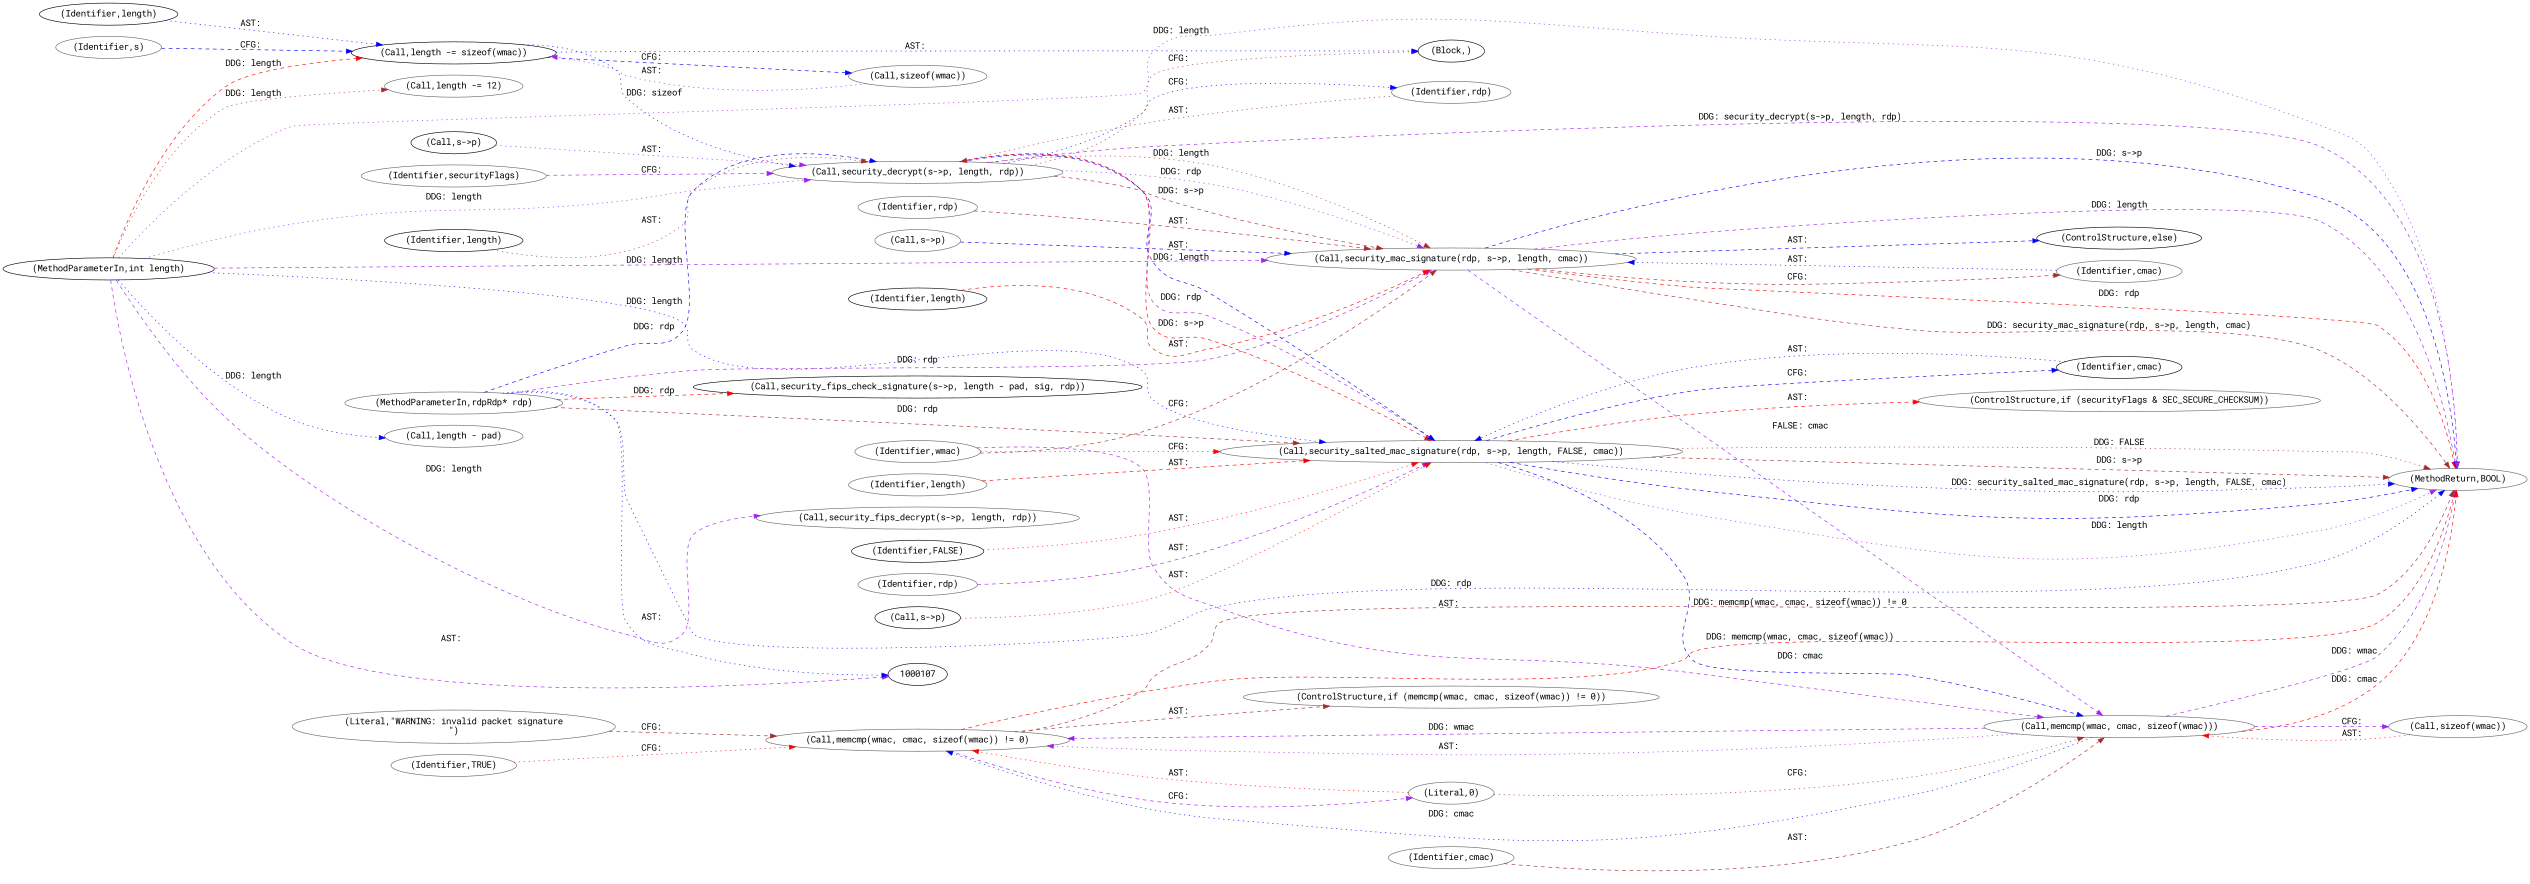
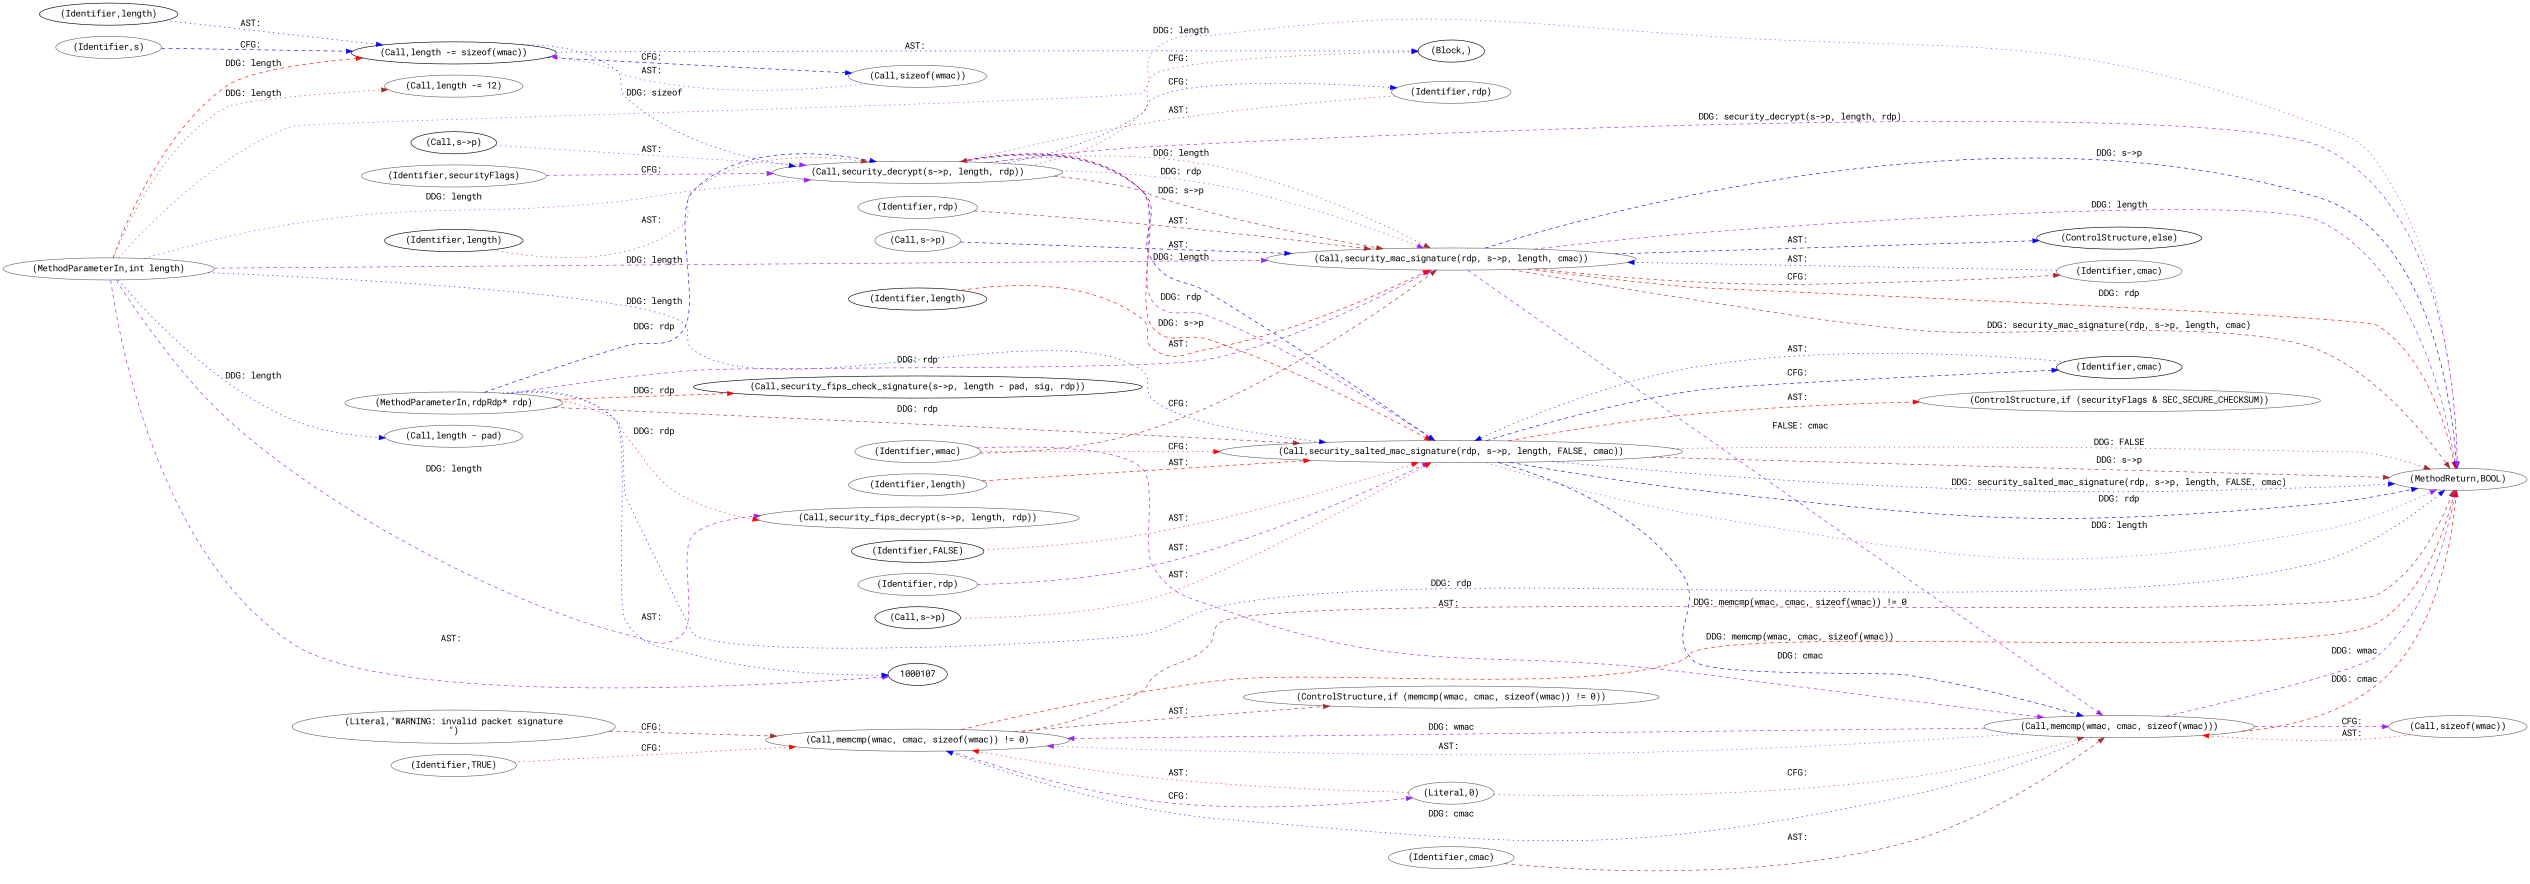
node "(MethodParameterIn,int length)": color black -> gray40
edge "(MethodParameterIn,rdpRdp* rdp)" -> "(Call,security_fips_decrypt(s->p, length, rdp))": added, label "DDG: rdp"
